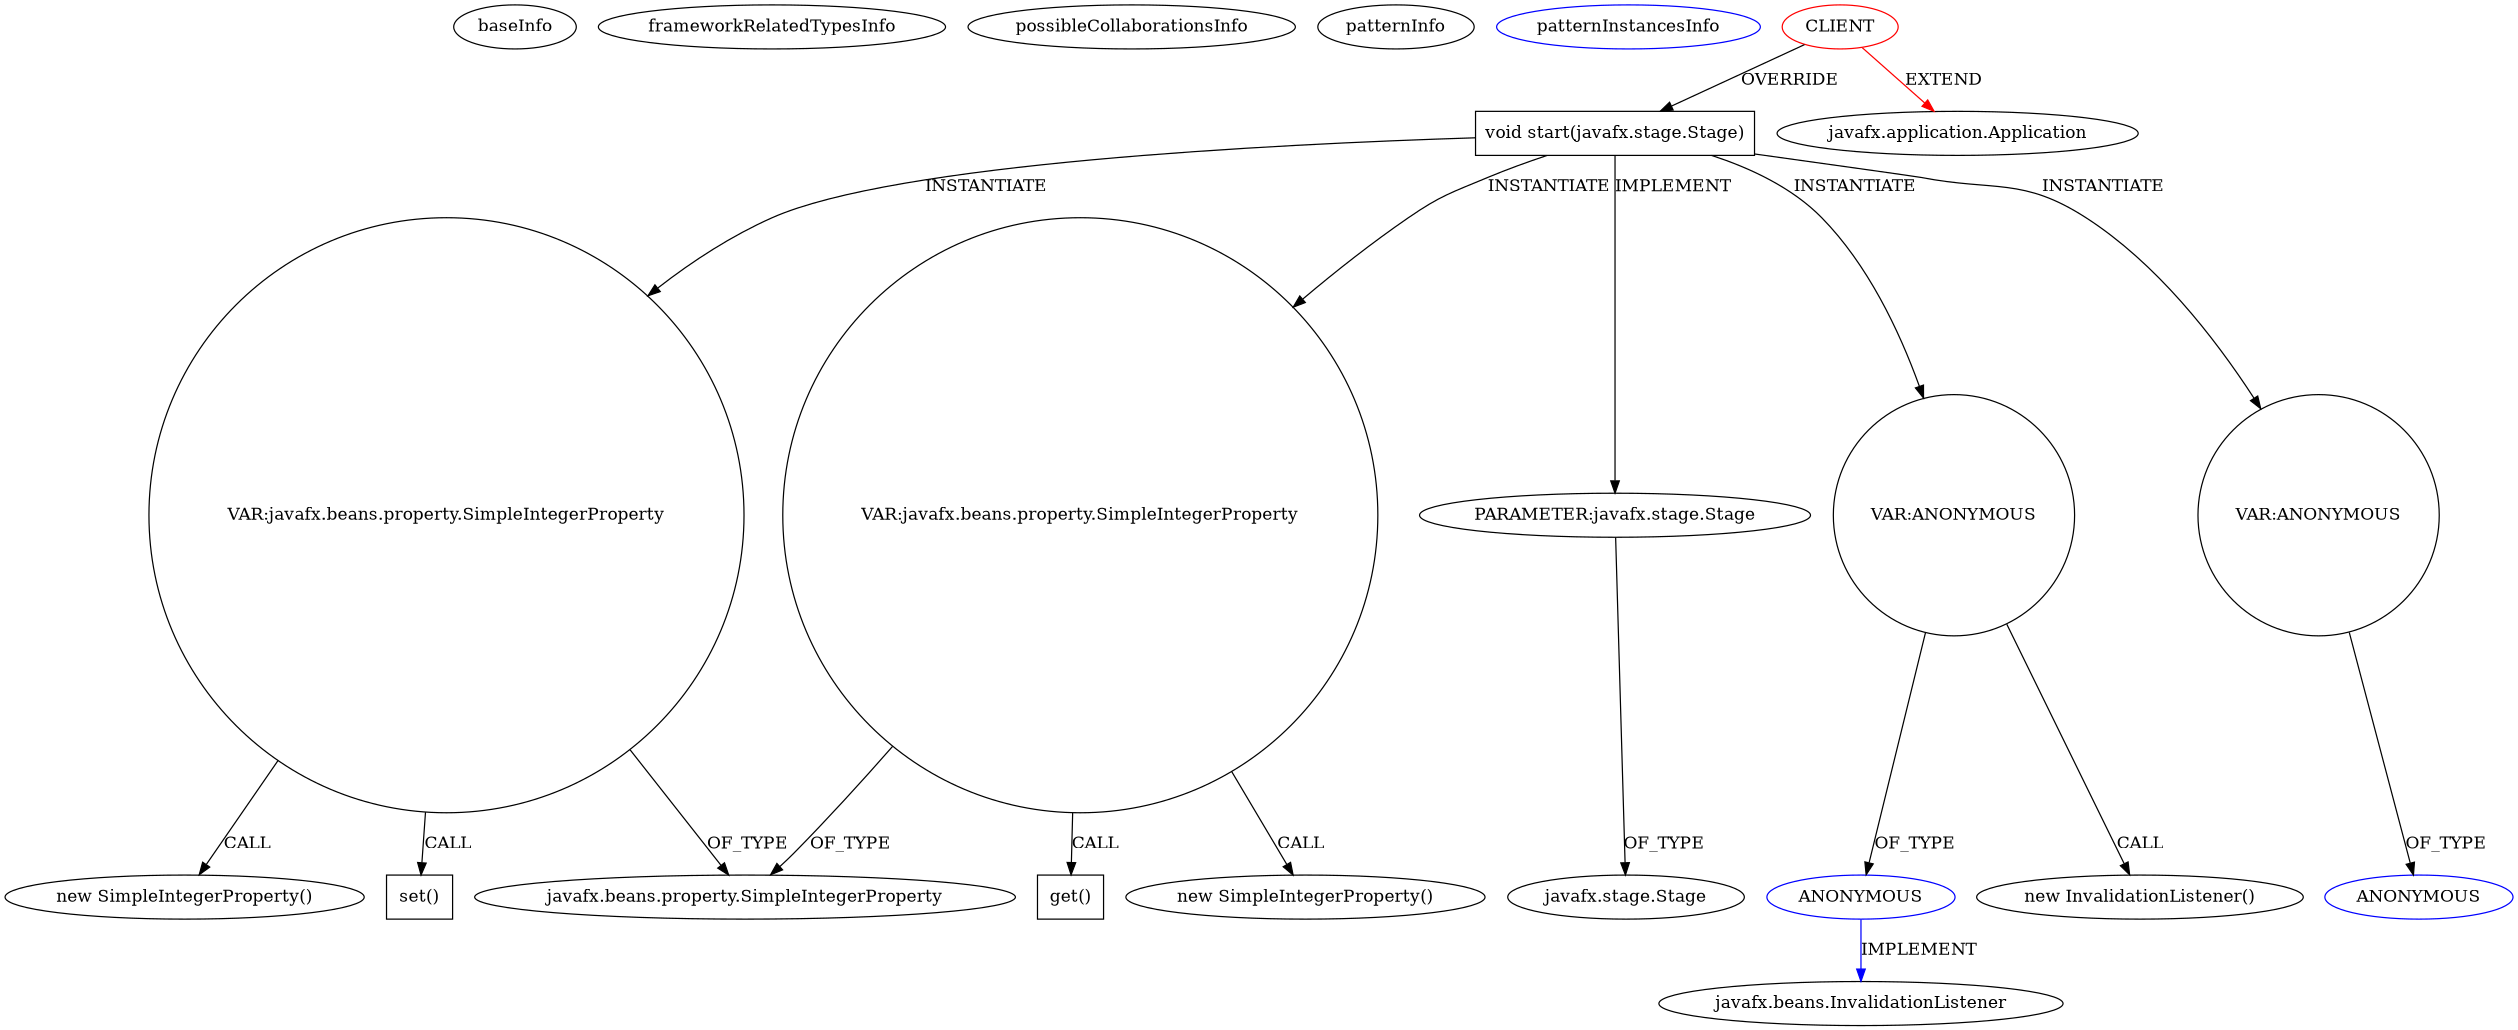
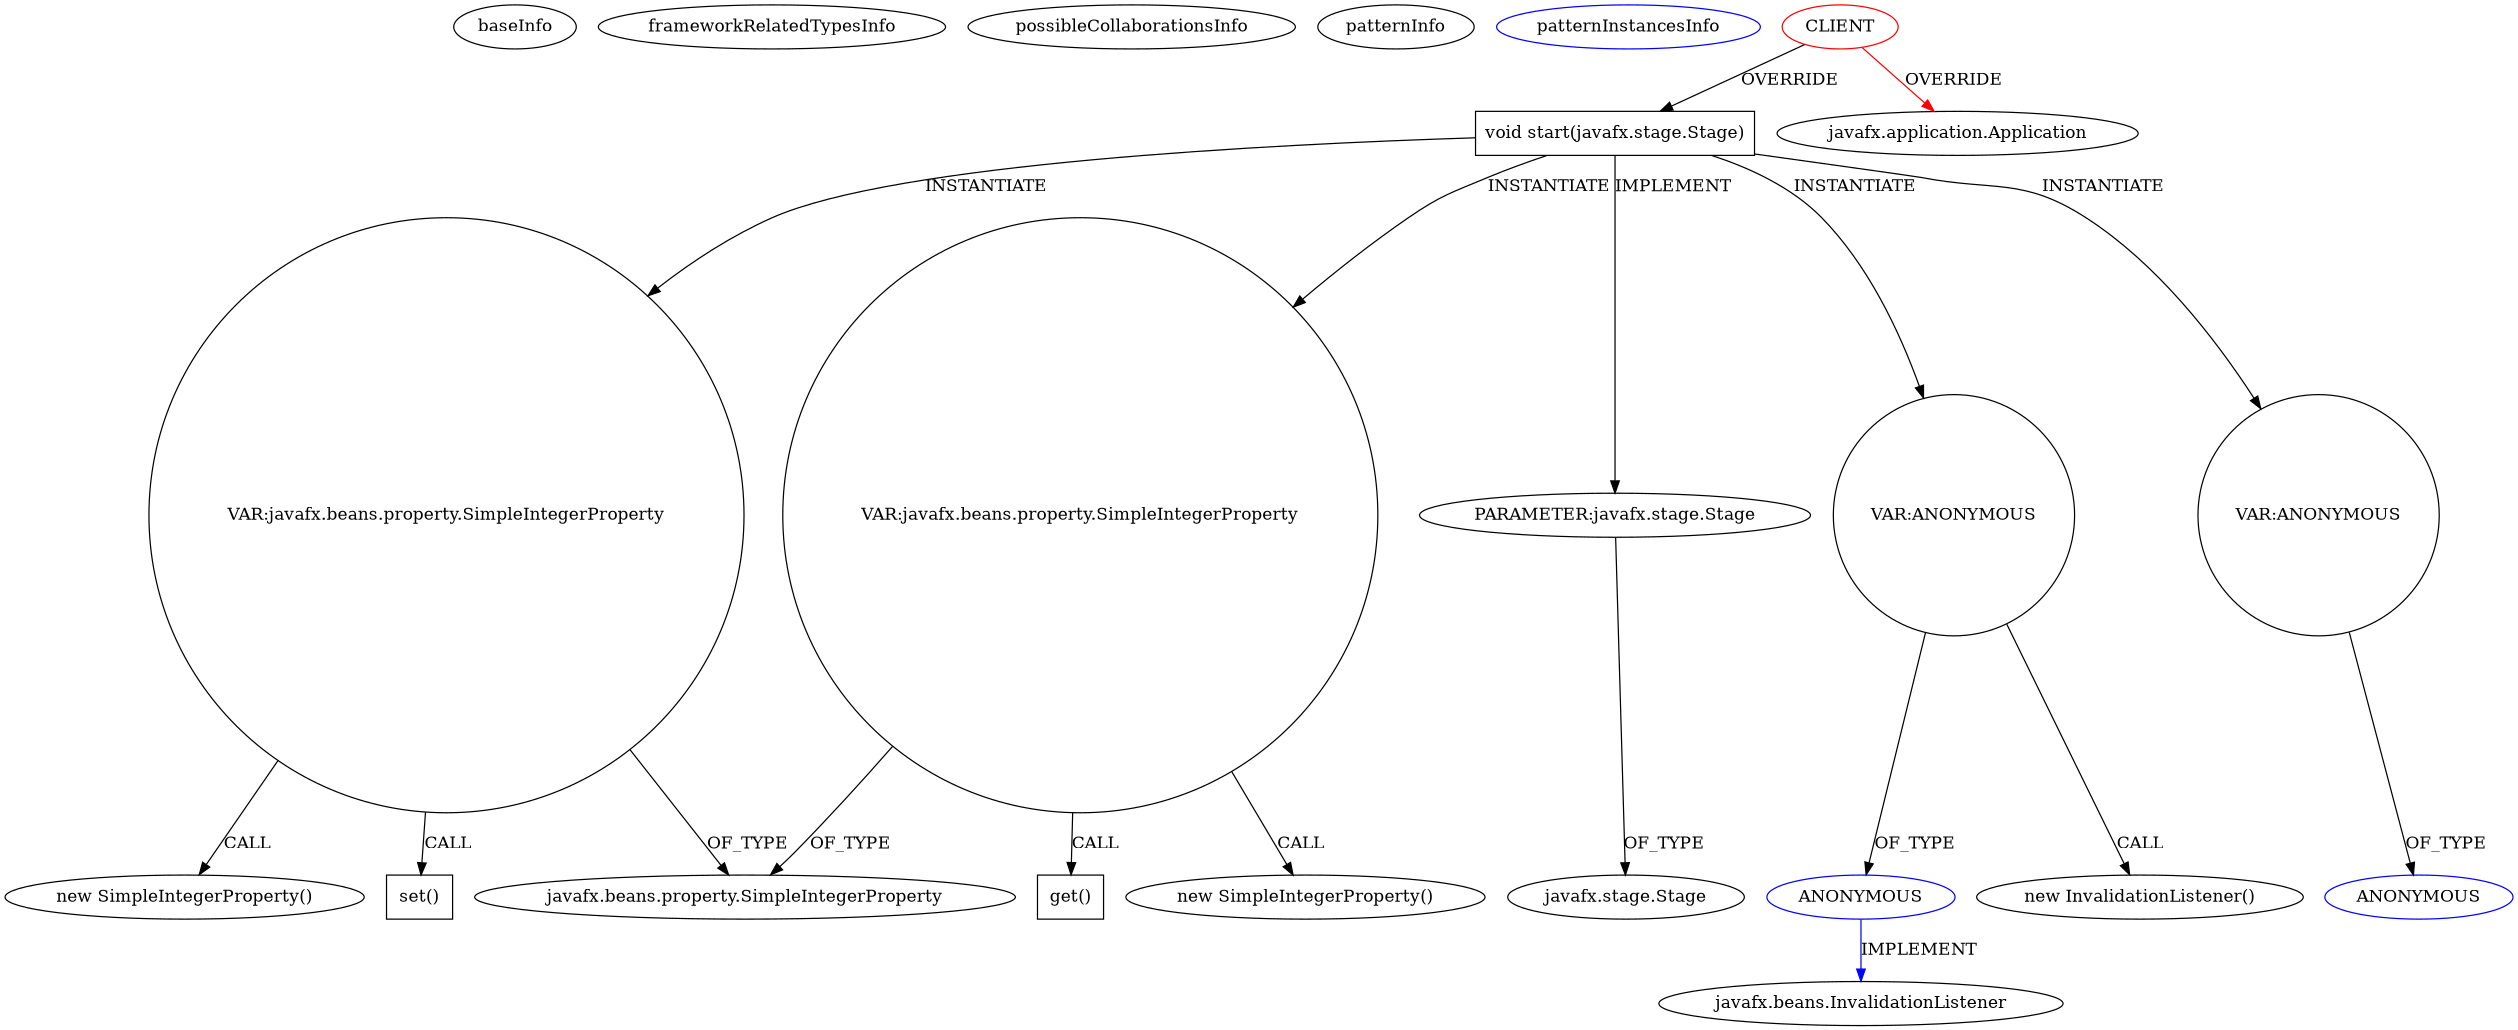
edge "CLIENT" -> "javafx.application.Application": label "EXTEND" -> "OVERRIDE"
